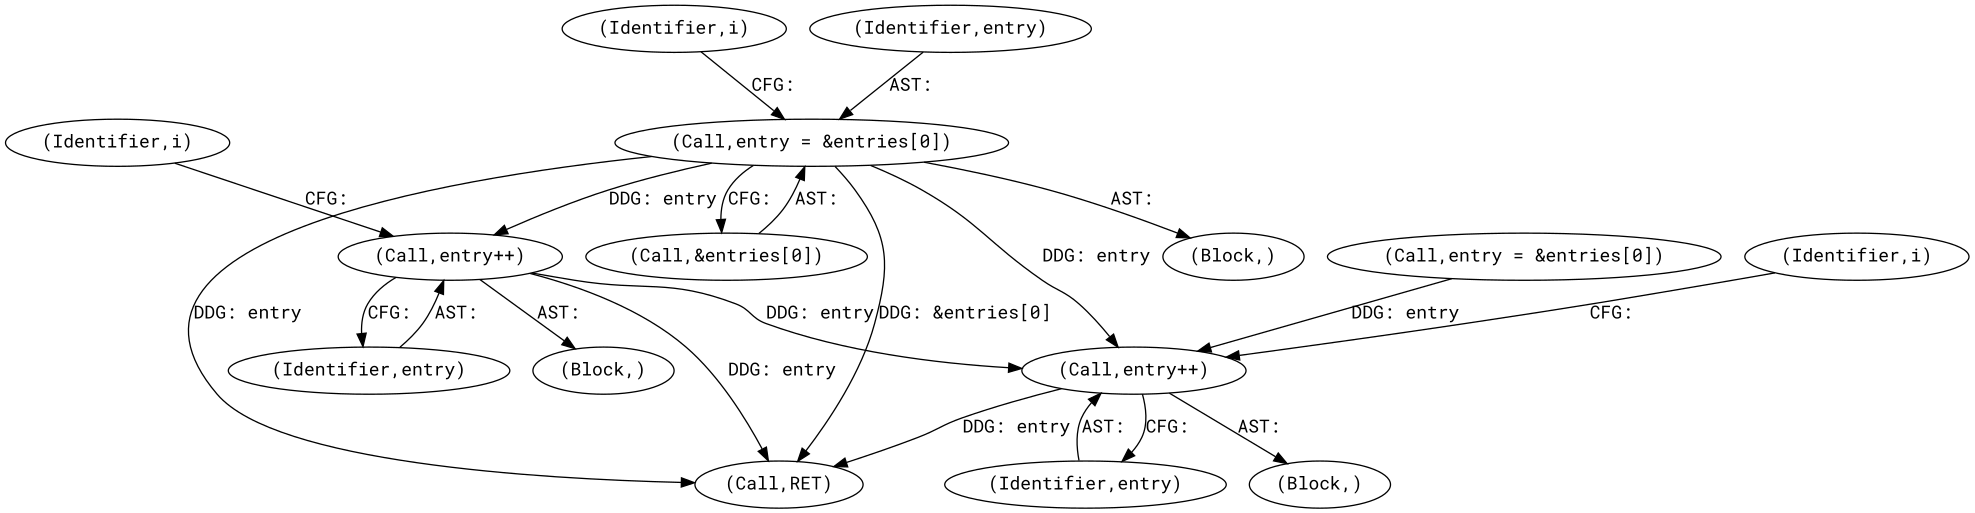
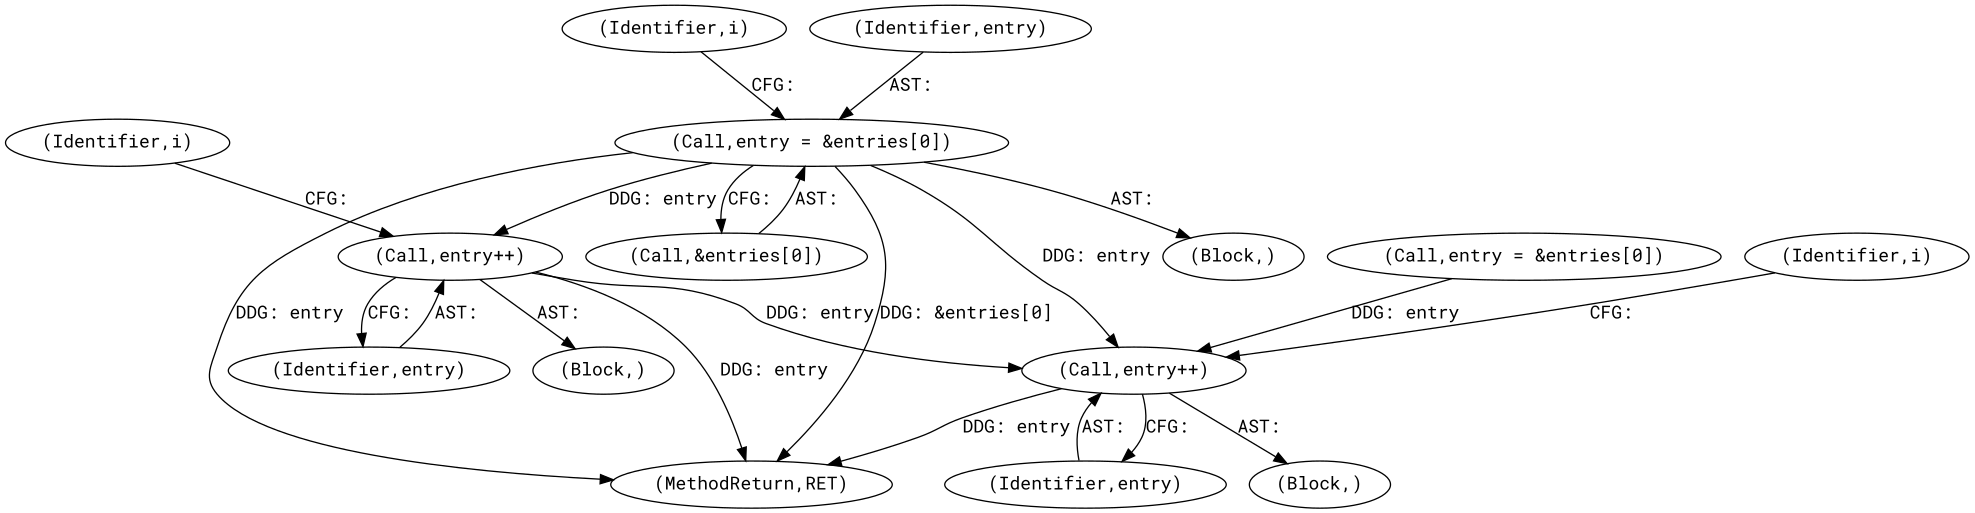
node "(Call,RET)": label "(Call,RET)" -> "(MethodReturn,RET)"
